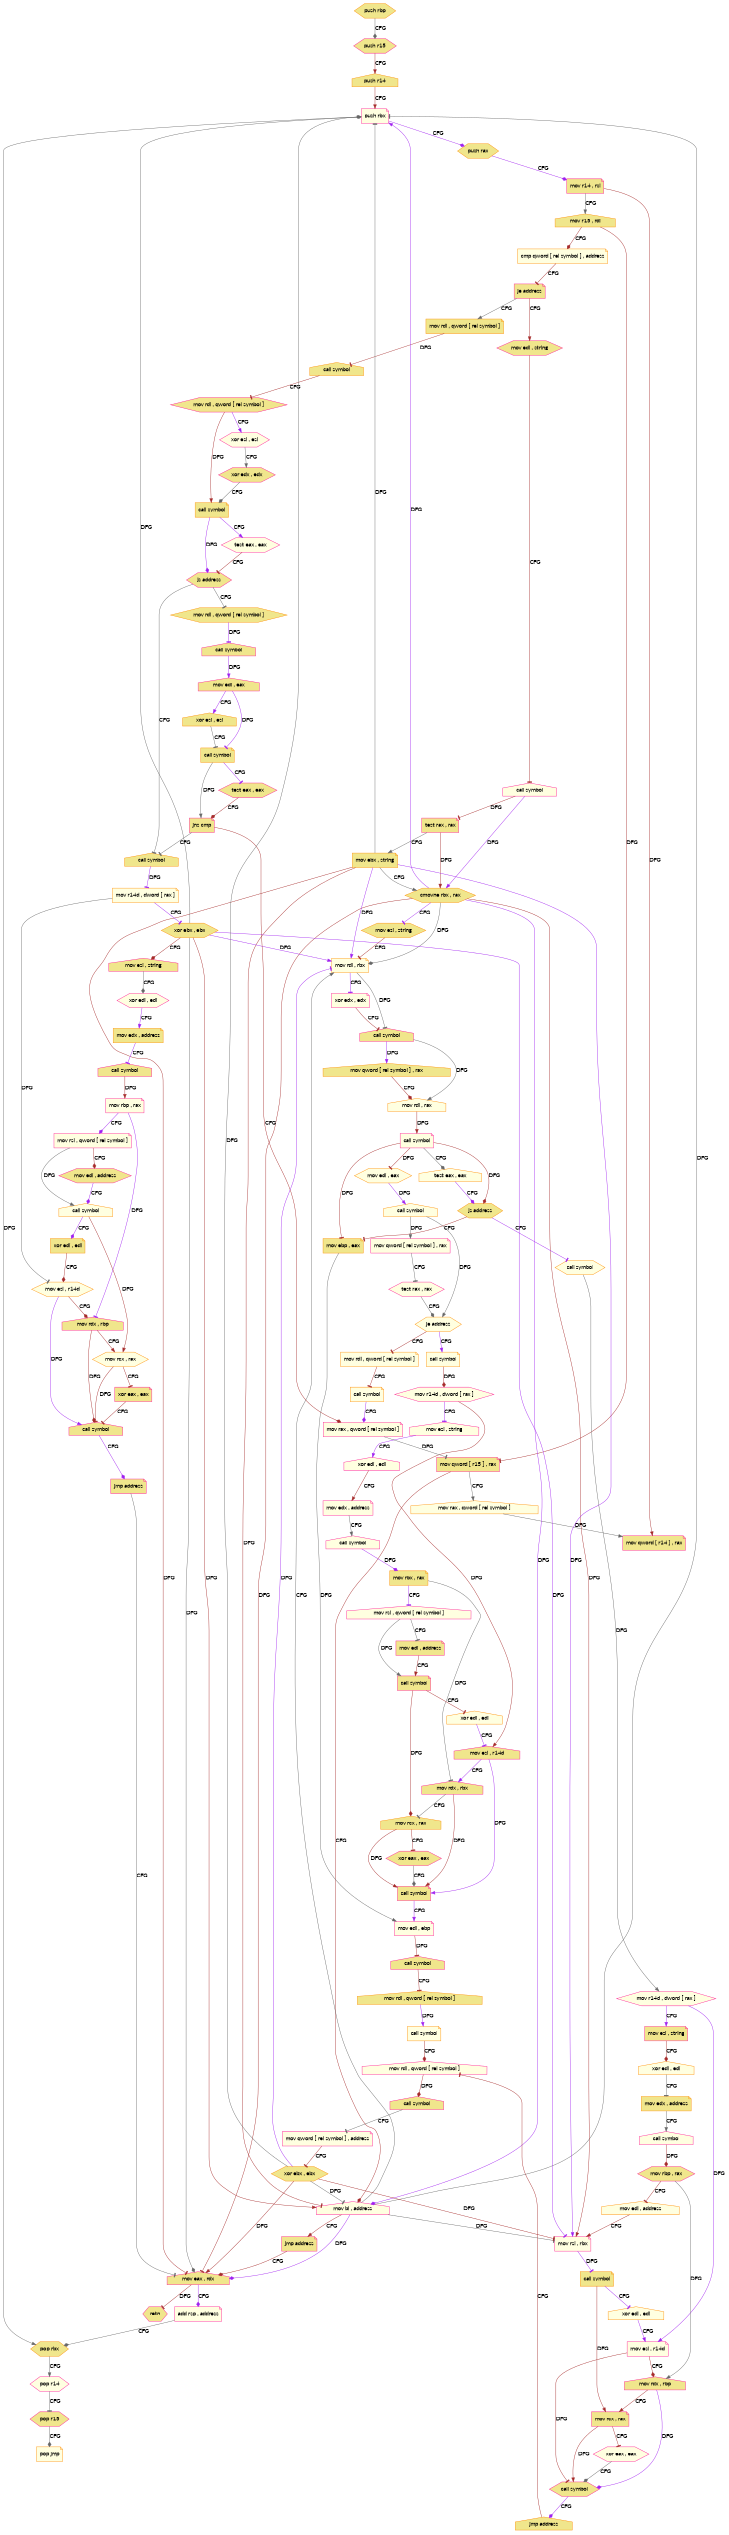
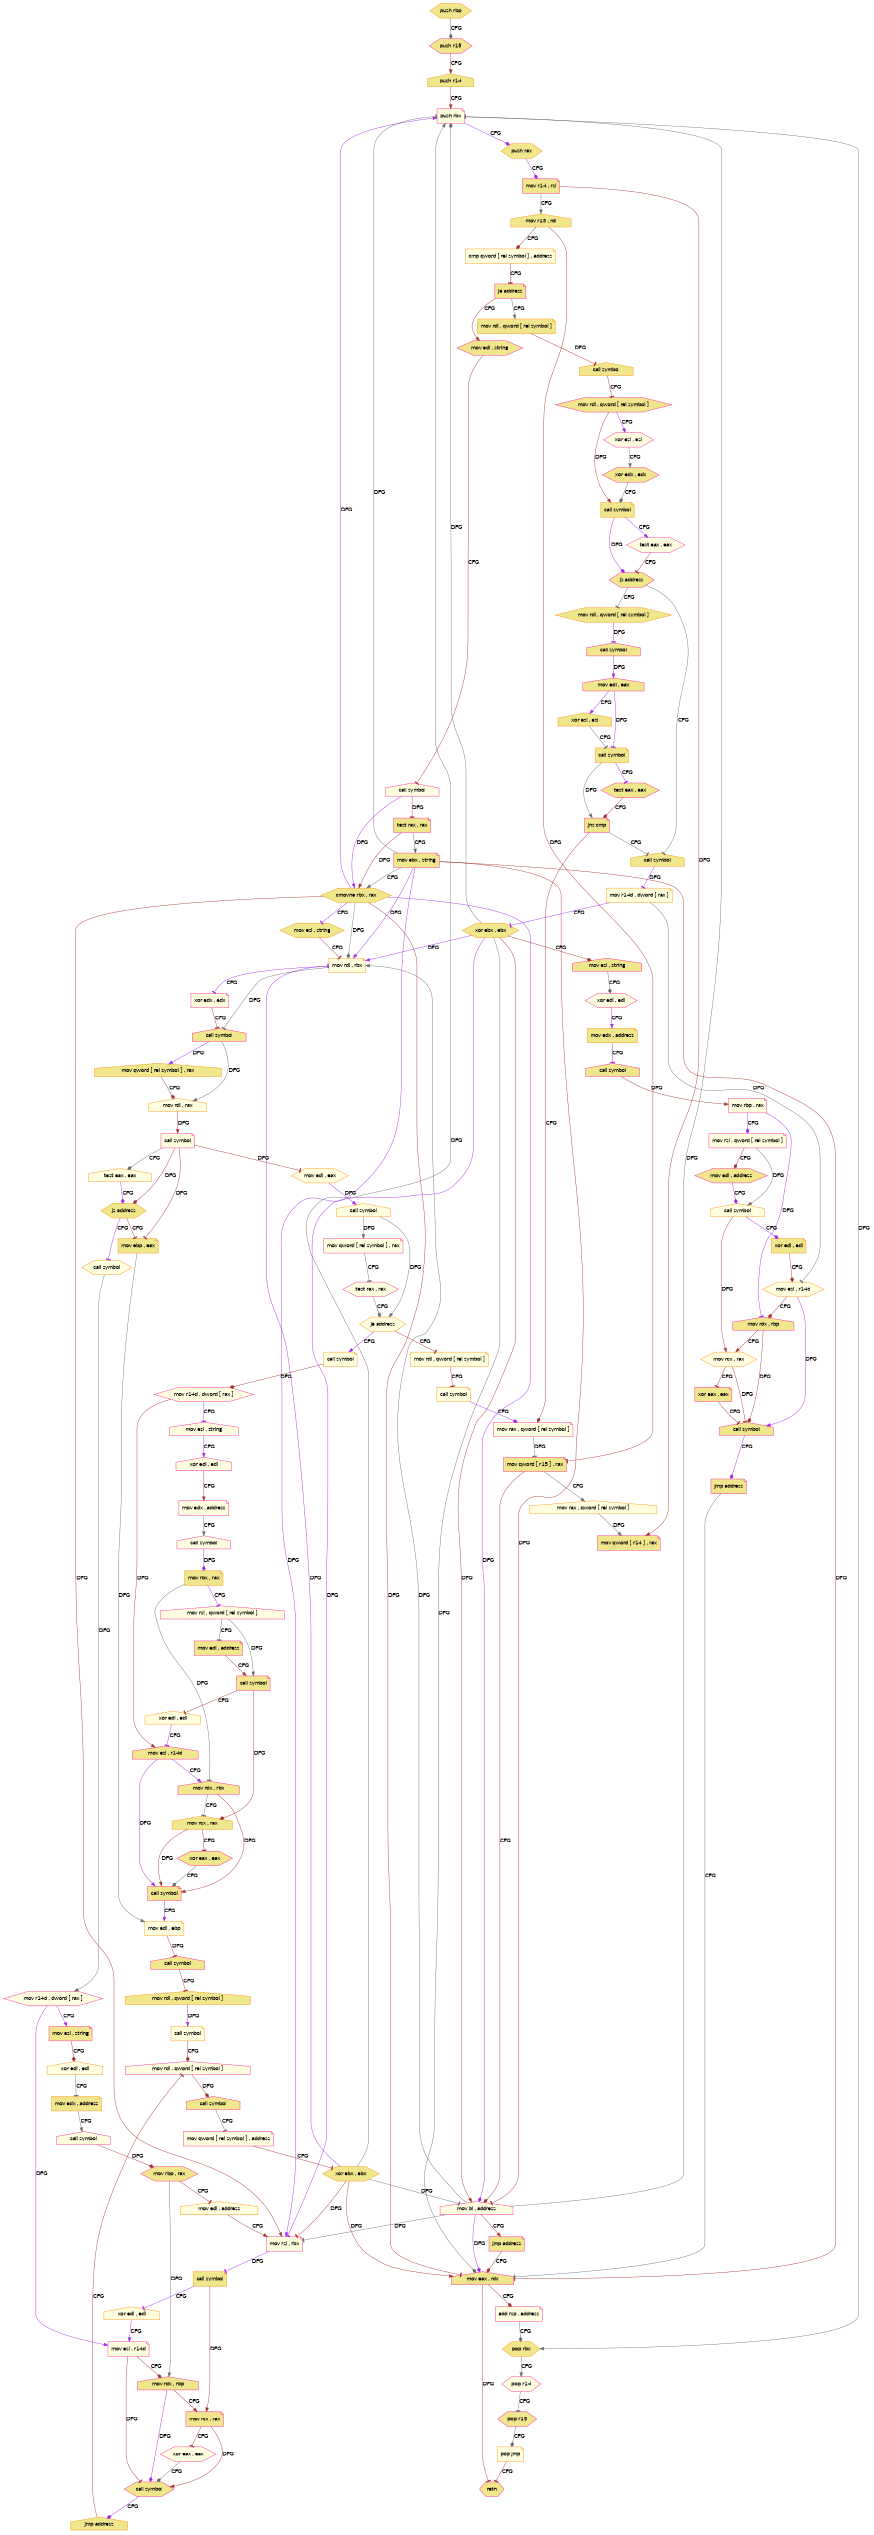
node "mov ebx , string": color darkorange -> deeppink
edge "mov bl , address" -> "mov rdi , rbx": label "CFG" -> "DFG"
node "mov edi , ebp": color deeppink -> darkorange
edge "mov eax , rdx" -> "add rsp , address": color purple -> brown
edge "pop jmp" -> "retn": added, label "CFG"
